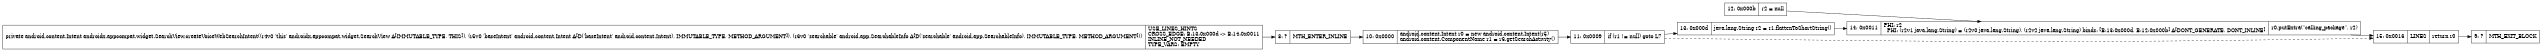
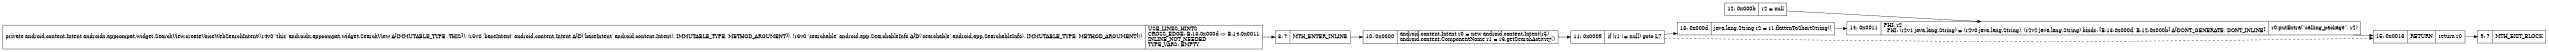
node "15: 0x0016": text "LINES" -> "RETURN"
